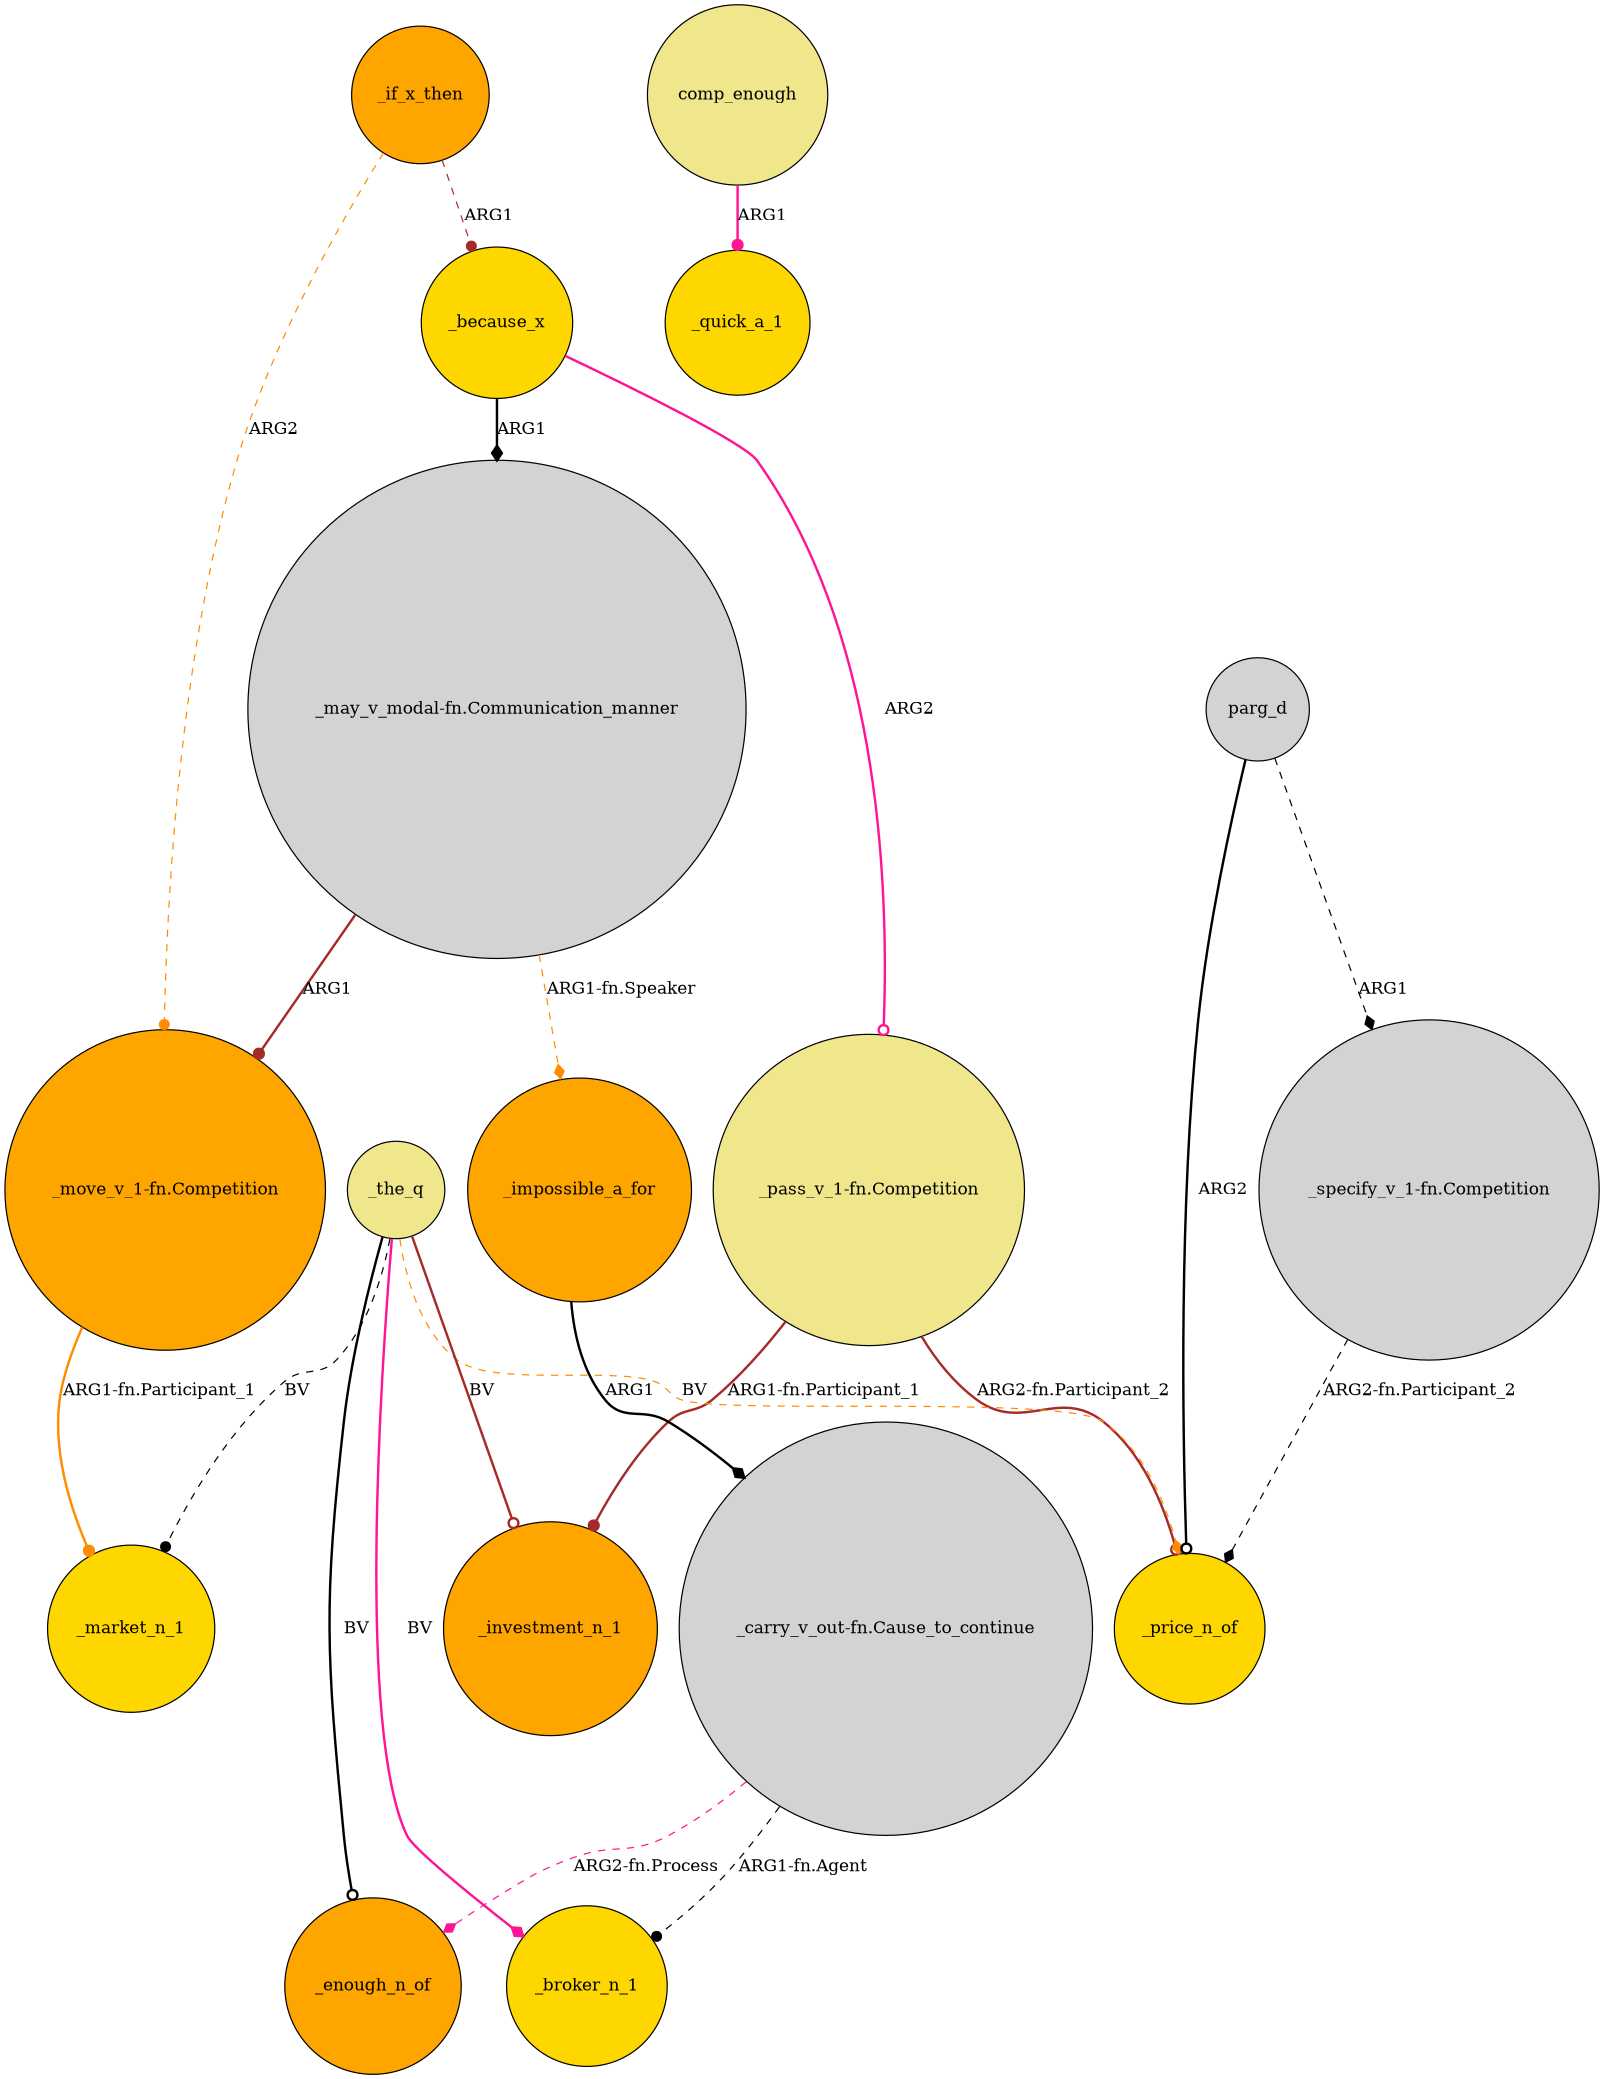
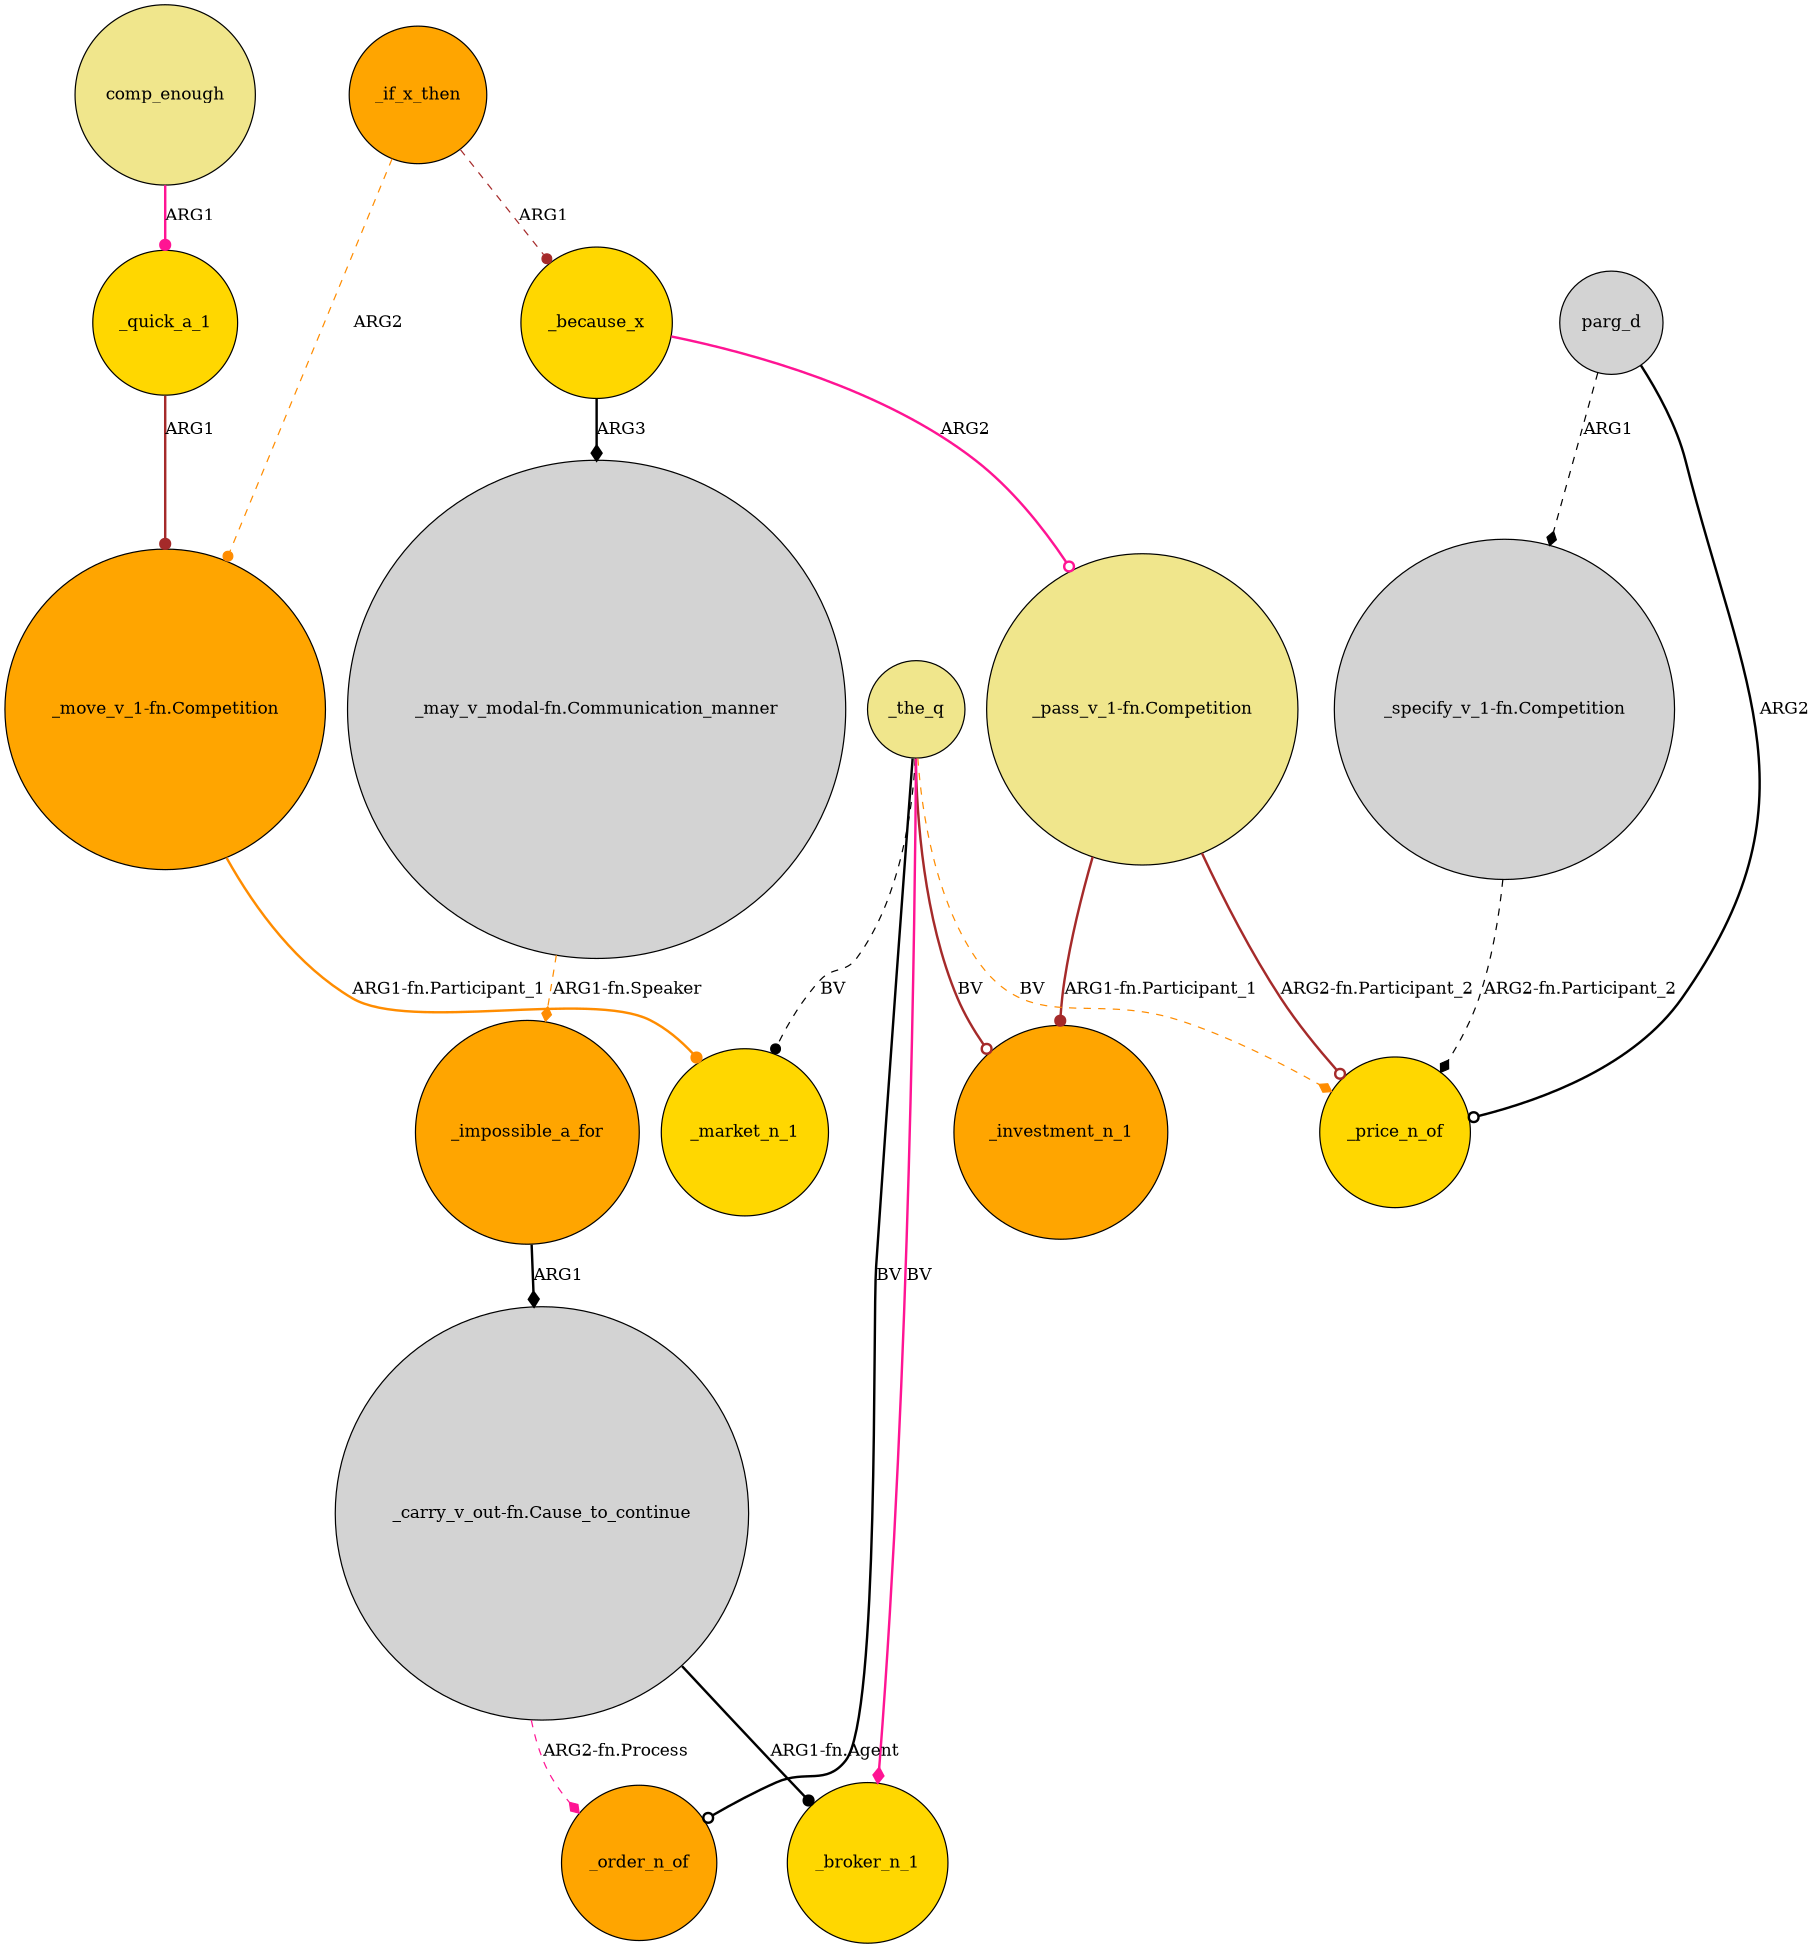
edge "_because_x" -> "_may_v_modal-fn.Communication_manner": label "ARG1" -> "ARG3"
edge "_may_v_modal-fn.Communication_manner" -> "_move_v_1-fn.Competition": now "_quick_a_1" -> "_move_v_1-fn.Competition"
edge "_carry_v_out-fn.Cause_to_continue" -> "_broker_n_1": style dashed -> bold
node "_enough_n_of": label "_enough_n_of" -> "_order_n_of"
